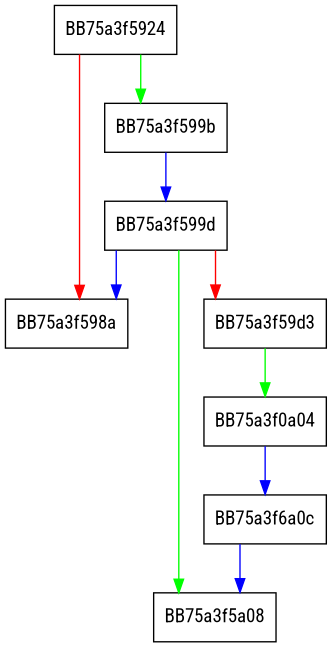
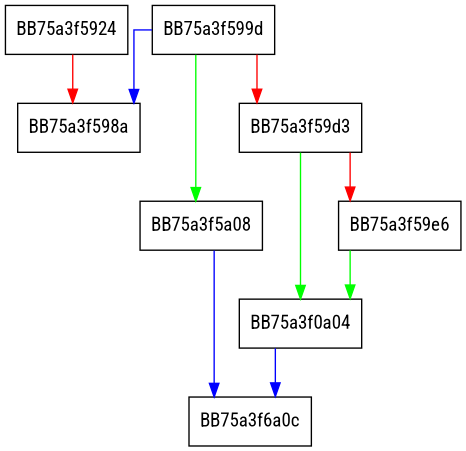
node "BB75a3f599b": removed
node "BB75a3f59e6": added
edge "BB75a3f6a0c" -> "BB75a3f5a08": reversed
